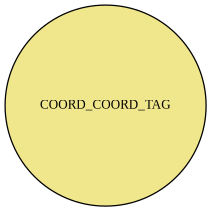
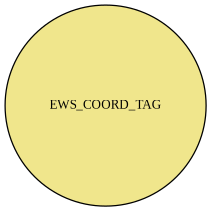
node "COORD_COORD_TAG": label "COORD_COORD_TAG" -> "EWS_COORD_TAG"
